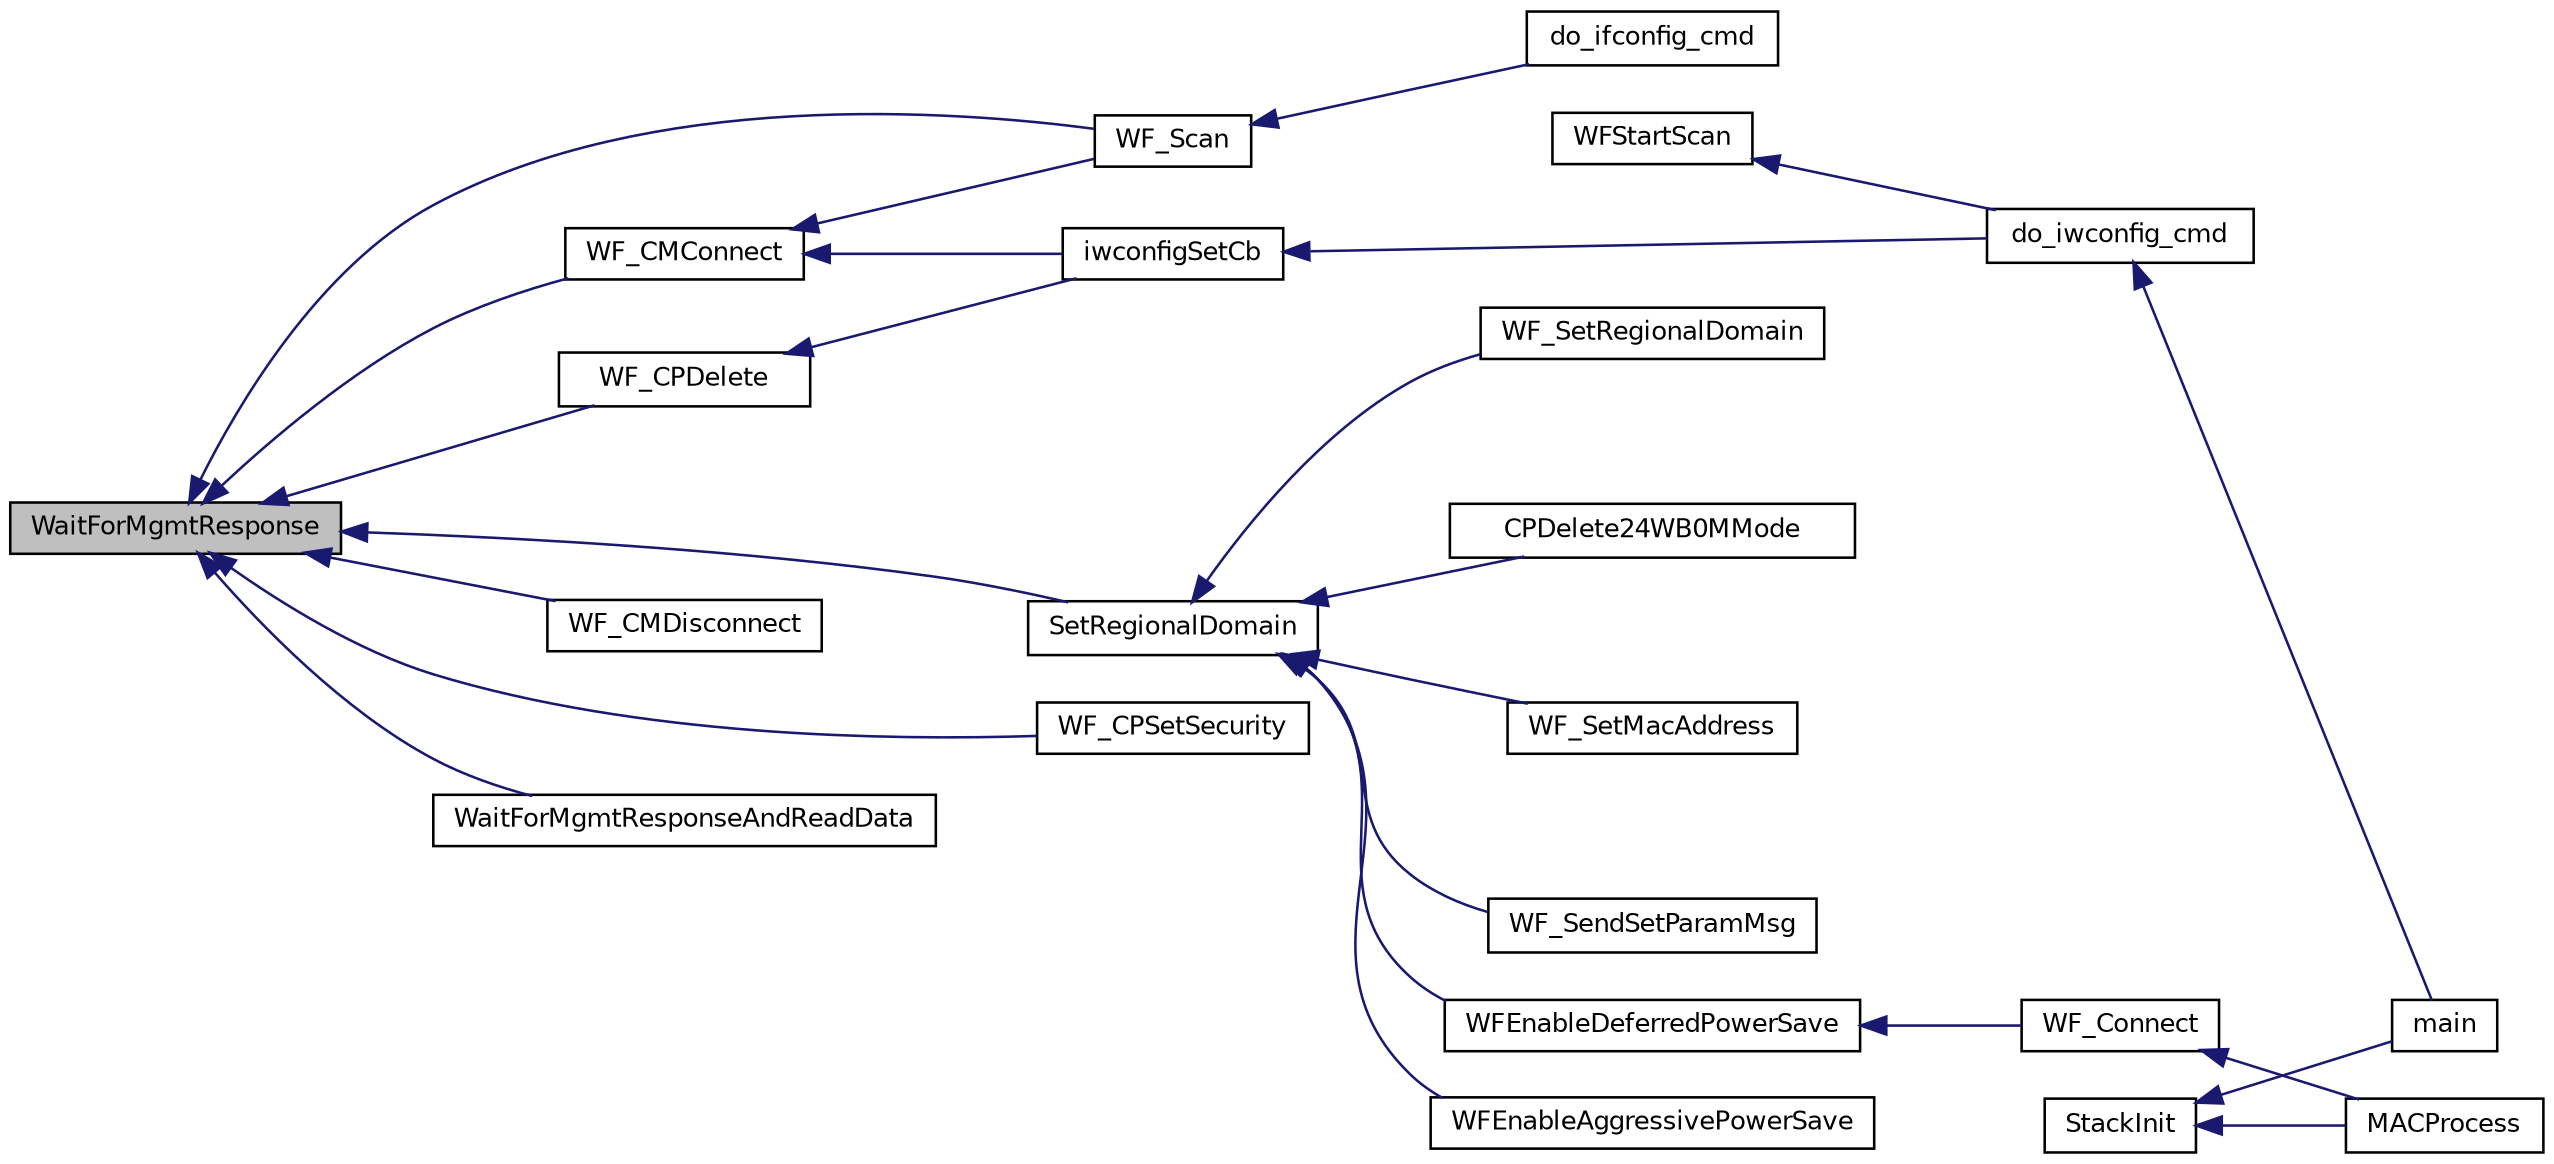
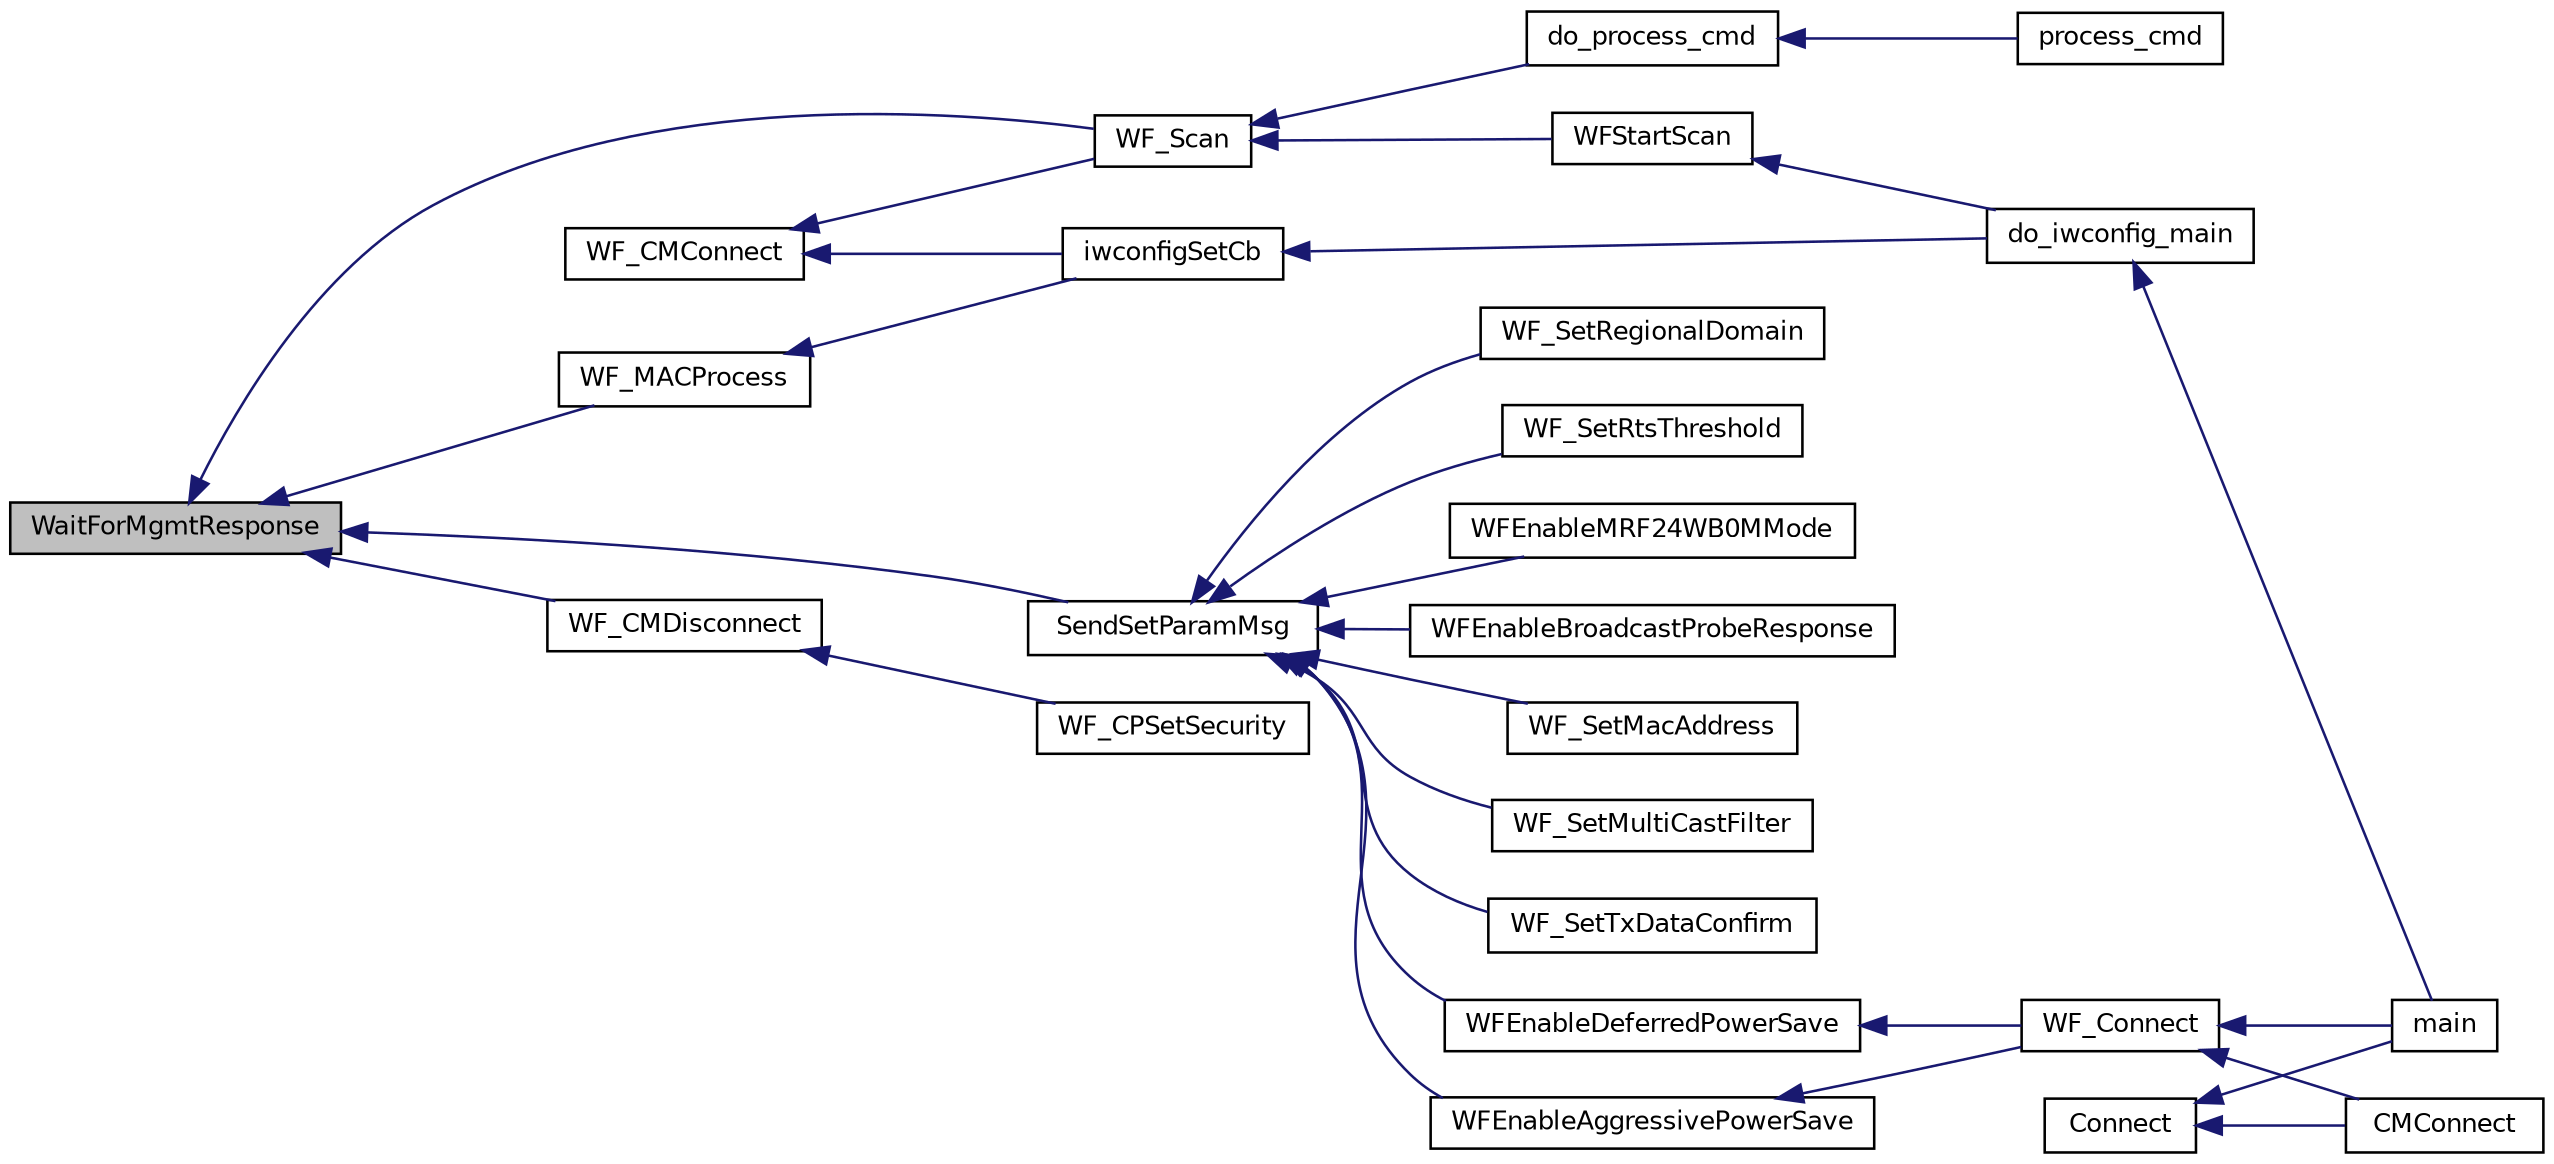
node "do_ifconfig_cmd": label "do_ifconfig_cmd" -> "do_process_cmd"
node "process_cmd": added
edge "WFStartScan" -> "WF_Scan": added
node "do_iwconfig_cmd": label "do_iwconfig_cmd" -> "do_iwconfig_main"
edge "WF_CMConnect" -> "WaitForMgmtResponse": removed
node "WF_CPDelete": label "WF_CPDelete" -> "WF_MACProcess"
node "WF_SetRtsThreshold": added
node "CPDelete24WB0MMode": label "CPDelete24WB0MMode" -> "WFEnableMRF24WB0MMode"
node "SetRegionalDomain": label "SetRegionalDomain" -> "SendSetParamMsg"
node "WFEnableBroadcastProbeResponse": added
edge "WF_CPSetSecurity" -> "WaitForMgmtResponse": now "WF_CPSetSecurity" -> "WF_CMDisconnect"
node "WaitForMgmtResponseAndReadData": removed
node "WF_SetMultiCastFilter": added
node "WF_SendSetParamMsg": label "WF_SendSetParamMsg" -> "WF_SetTxDataConfirm"
edge "main" -> "WF_Connect": added
edge "WF_Connect" -> "WFEnableAggressivePowerSave": added
node "StackInit": label "StackInit" -> "Connect"
node "MACProcess": label "MACProcess" -> "CMConnect"
